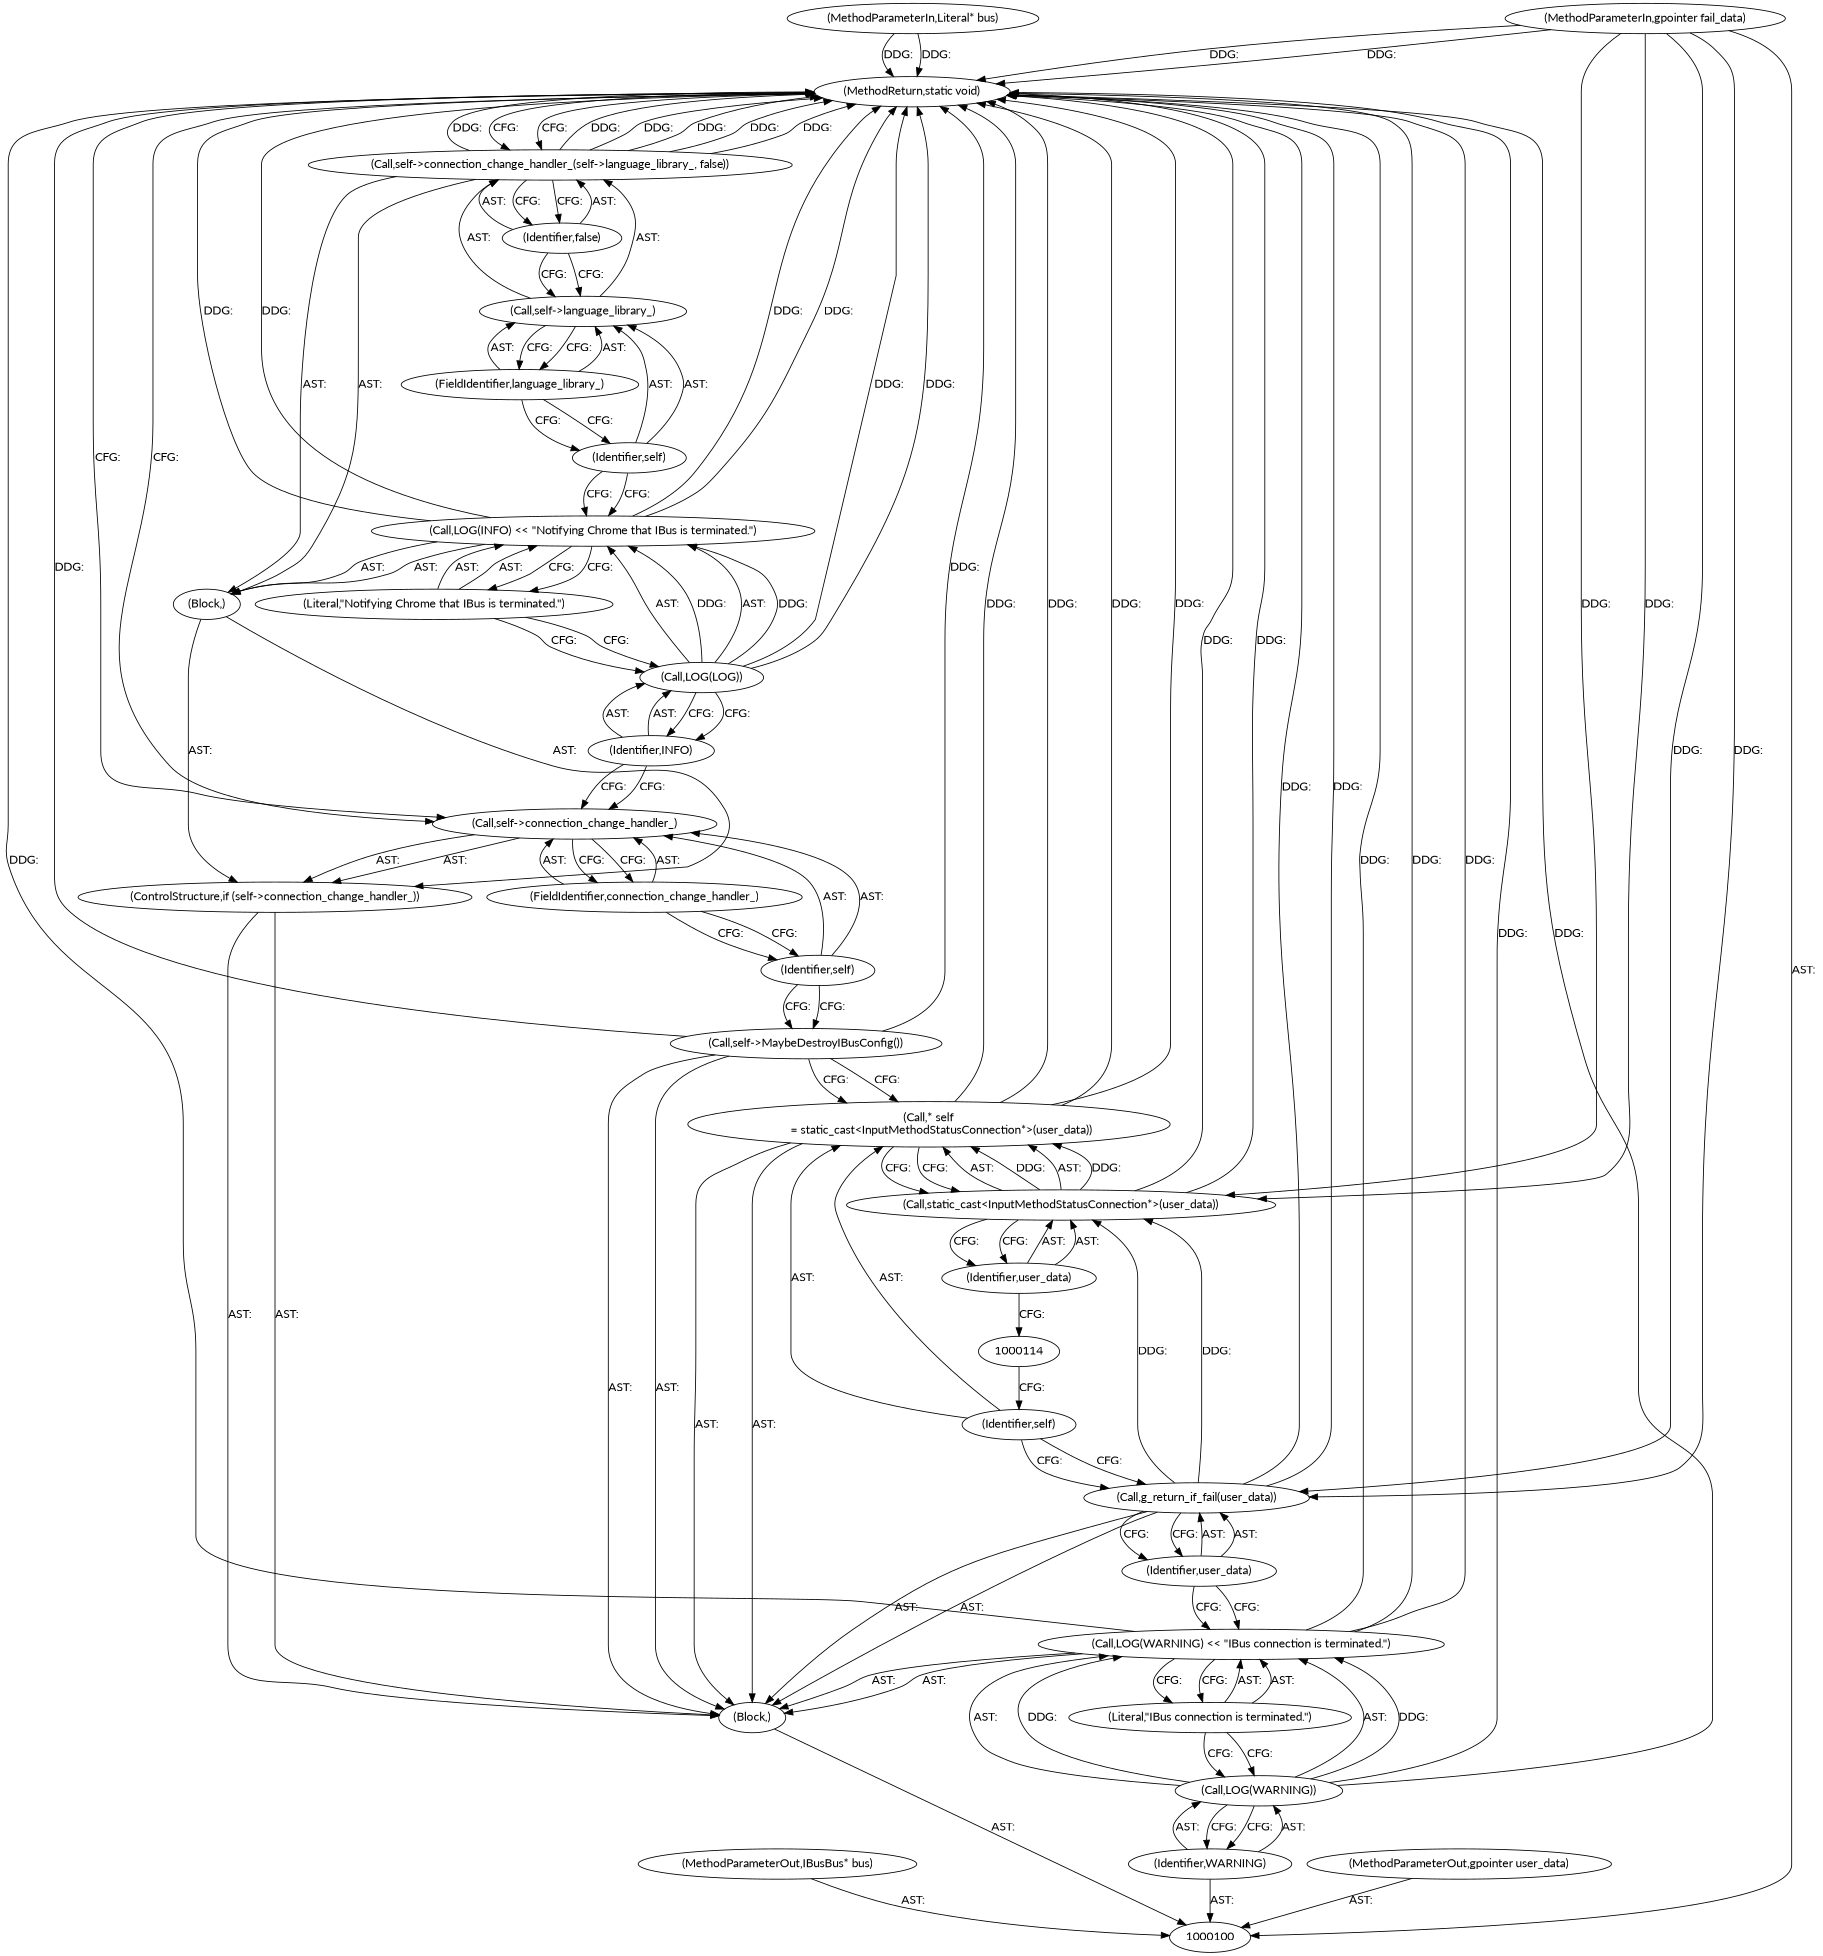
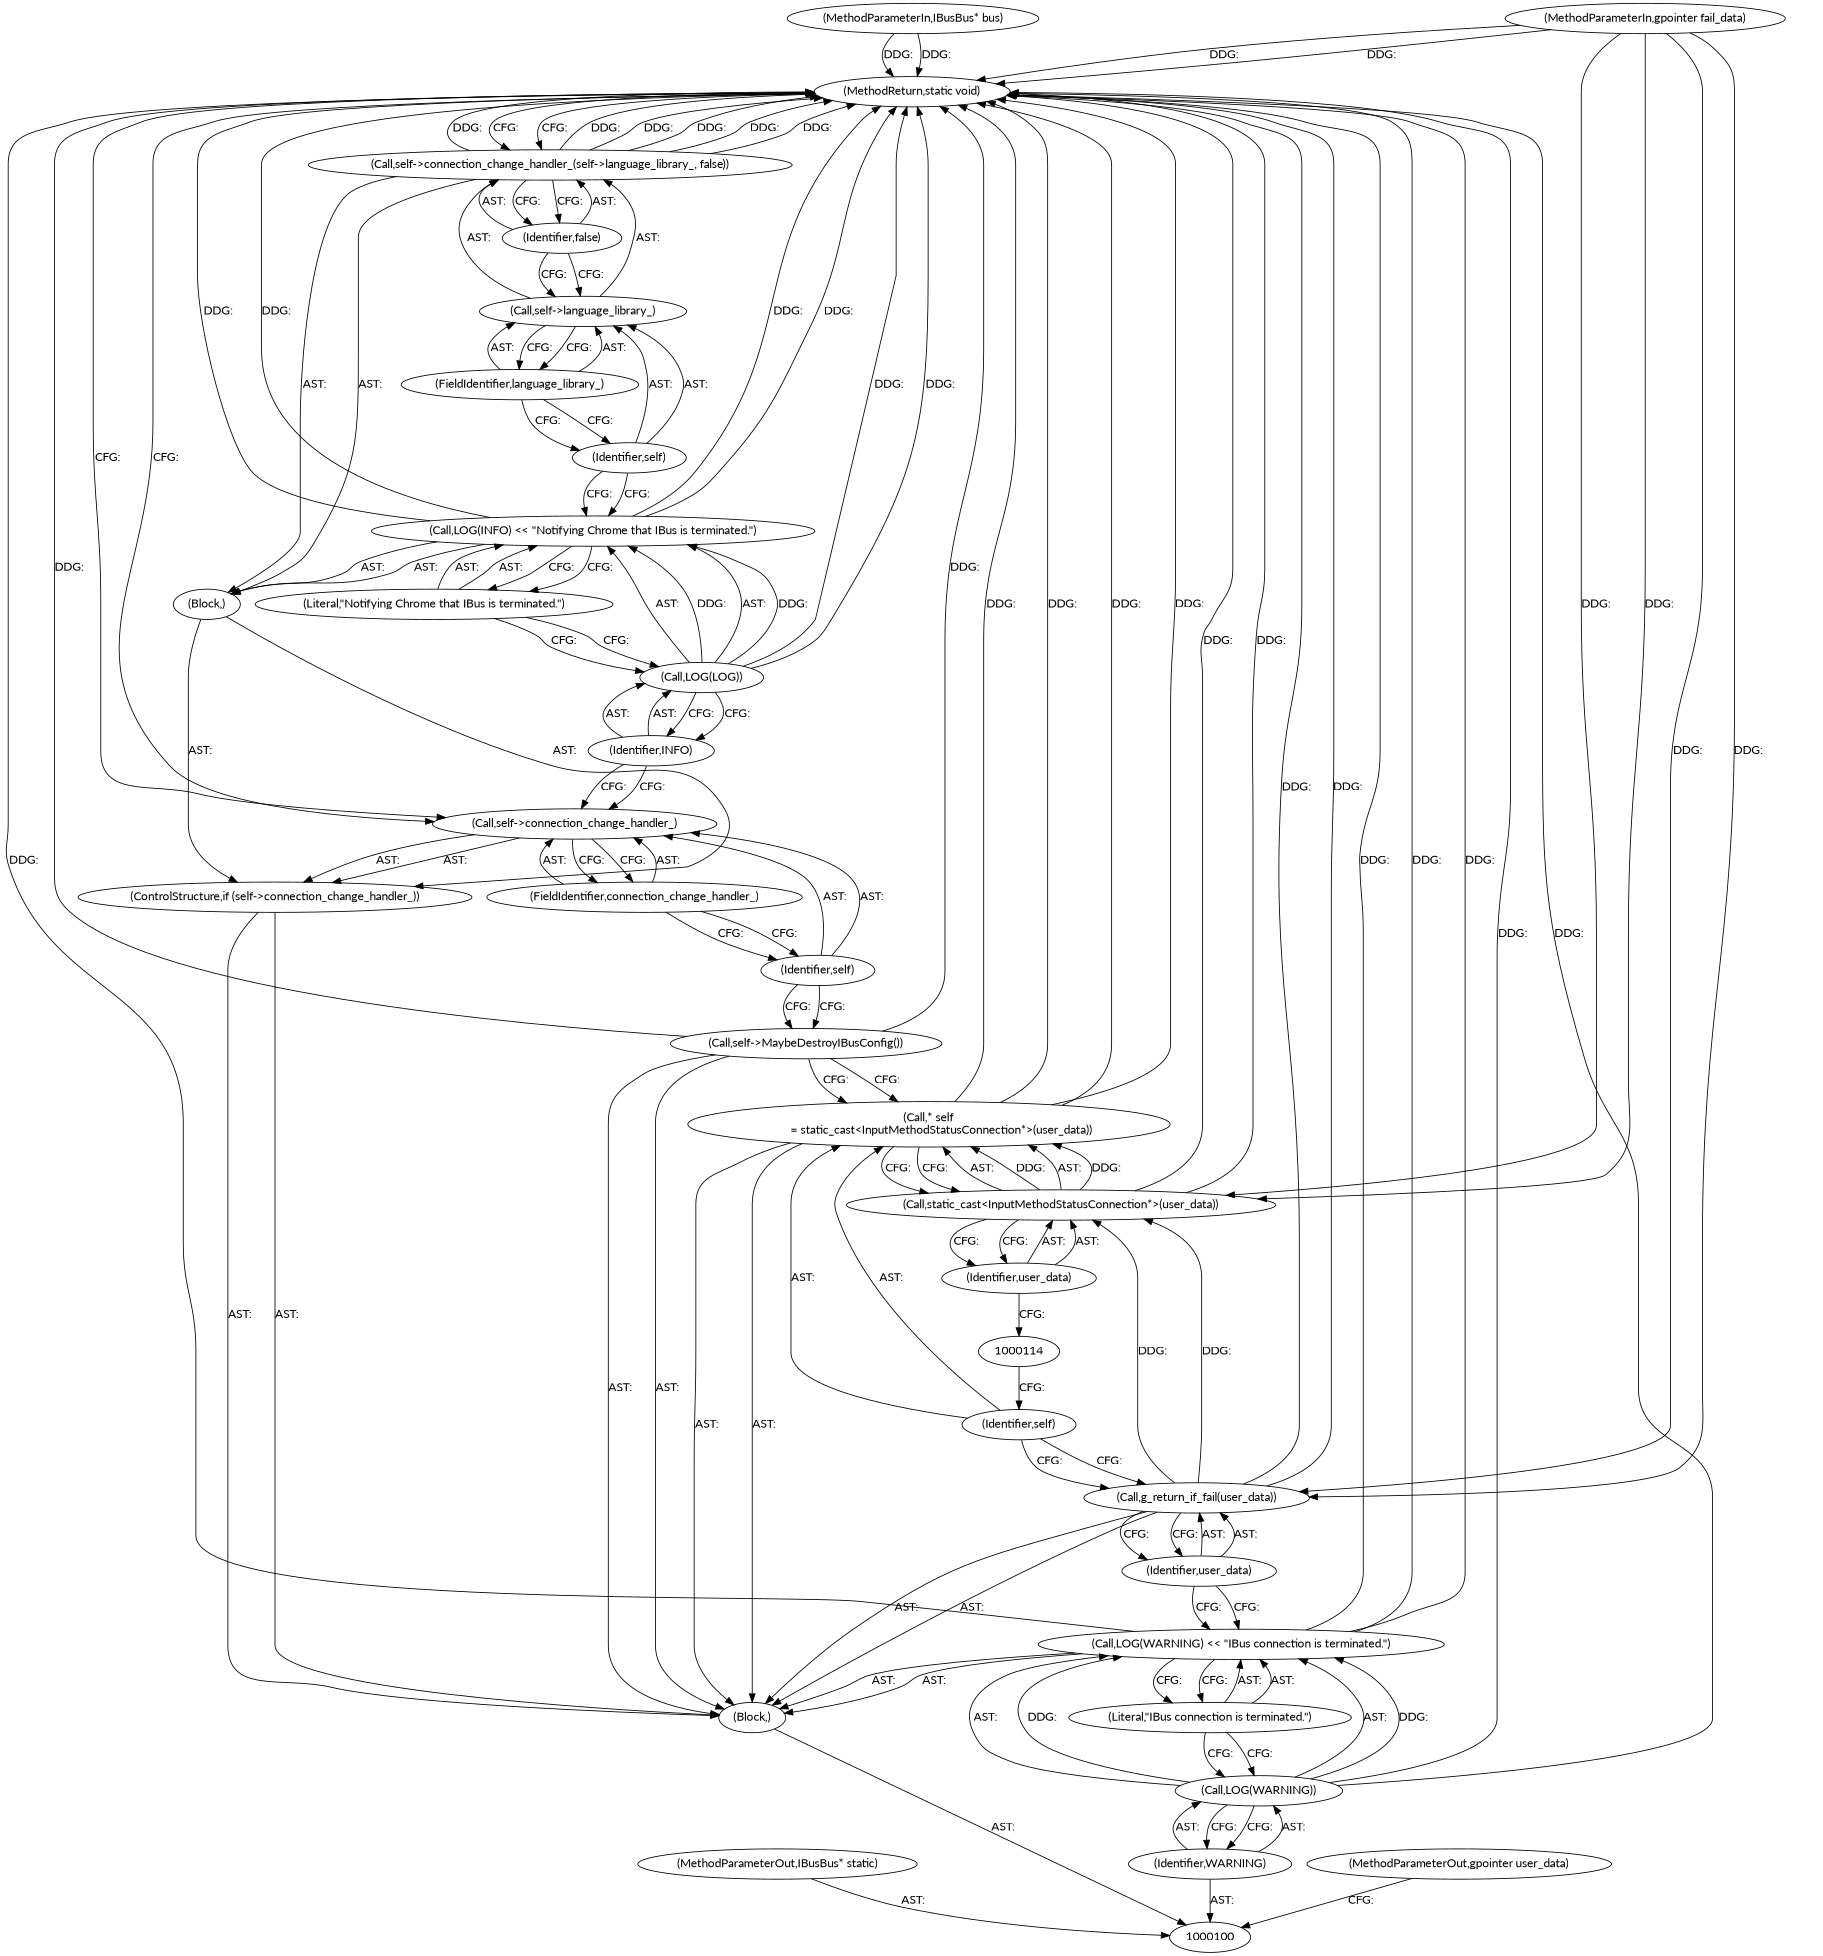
node "(MethodParameterIn,Literal* bus)": label "(MethodParameterIn,Literal* bus)" -> "(MethodParameterIn,IBusBus* bus)"
edge "(MethodParameterIn,gpointer fail_data)" -> "1000100": removed, label "AST:"
node "(MethodParameterOut,IBusBus* bus)": label "(MethodParameterOut,IBusBus* bus)" -> "(MethodParameterOut,IBusBus* static)"
edge "(MethodParameterOut,gpointer user_data)" -> "1000100": label "AST: " -> "CFG: "
